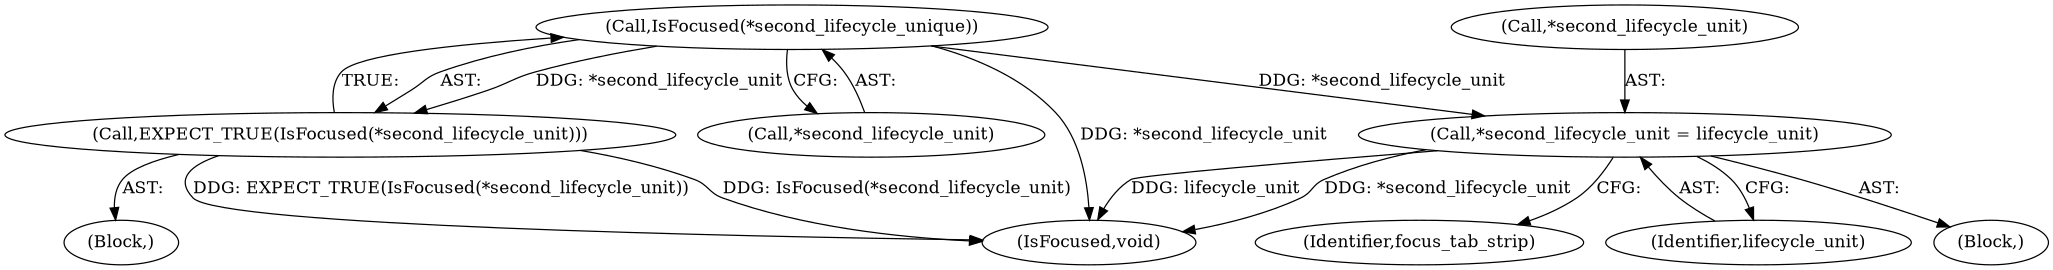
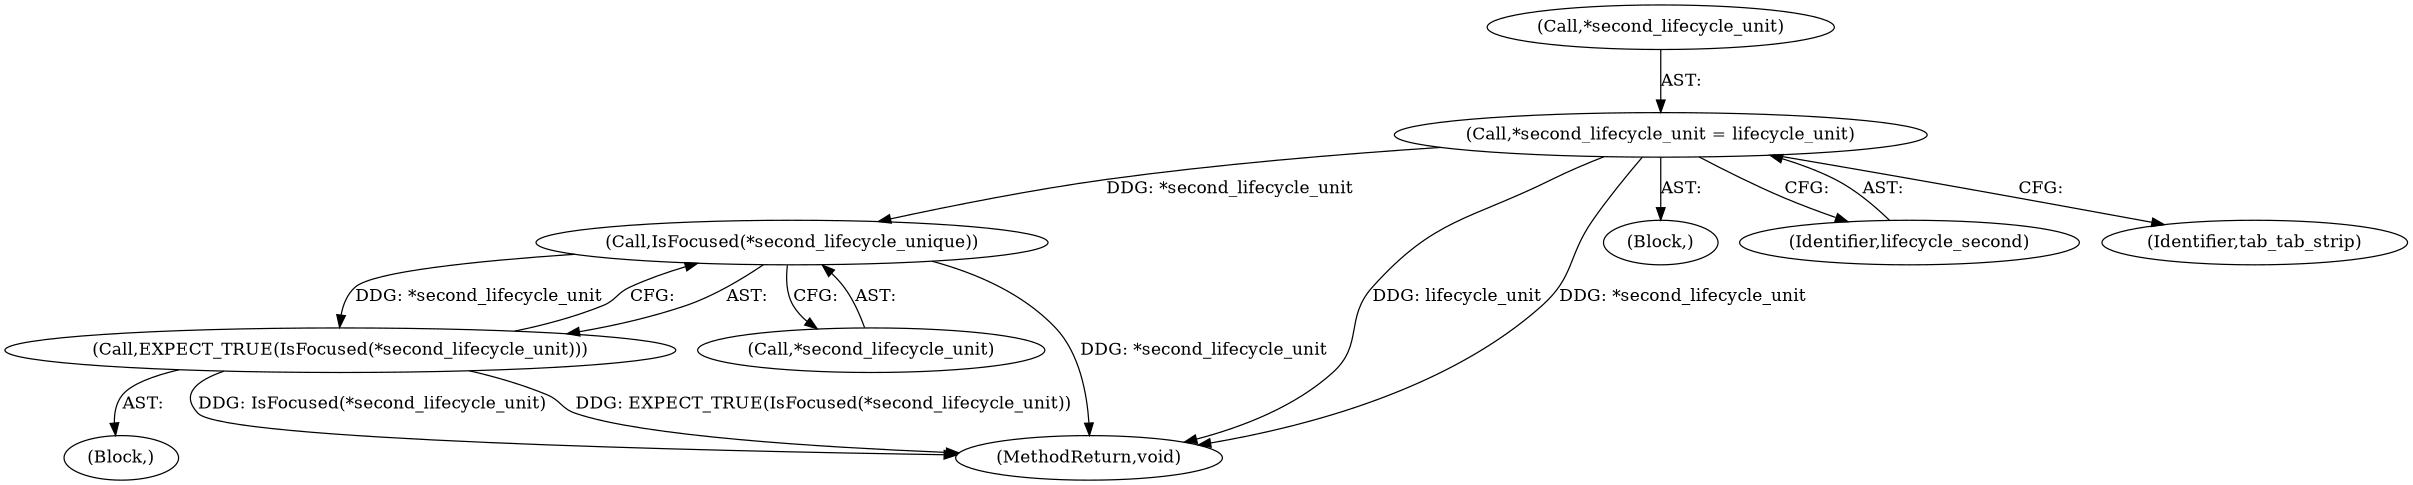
edge "(Call,IsFocused(*second_lifecycle_unique))" -> "(Call,*second_lifecycle_unit = lifecycle_unit)": reversed
edge "(Call,EXPECT_TRUE(IsFocused(*second_lifecycle_unit)))" -> "(Call,IsFocused(*second_lifecycle_unique))": label "TRUE: " -> "CFG: "
node "(IsFocused,void)": label "(IsFocused,void)" -> "(MethodReturn,void)"
node "(Identifier,focus_tab_strip)": label "(Identifier,focus_tab_strip)" -> "(Identifier,tab_tab_strip)"
node "(Identifier,lifecycle_unit)": label "(Identifier,lifecycle_unit)" -> "(Identifier,lifecycle_second)"
